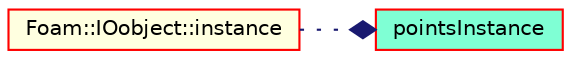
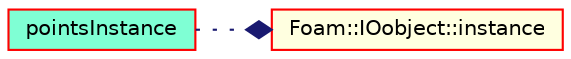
edge "Foam::IOobject::instance" -> "pointsInstance": reversed
